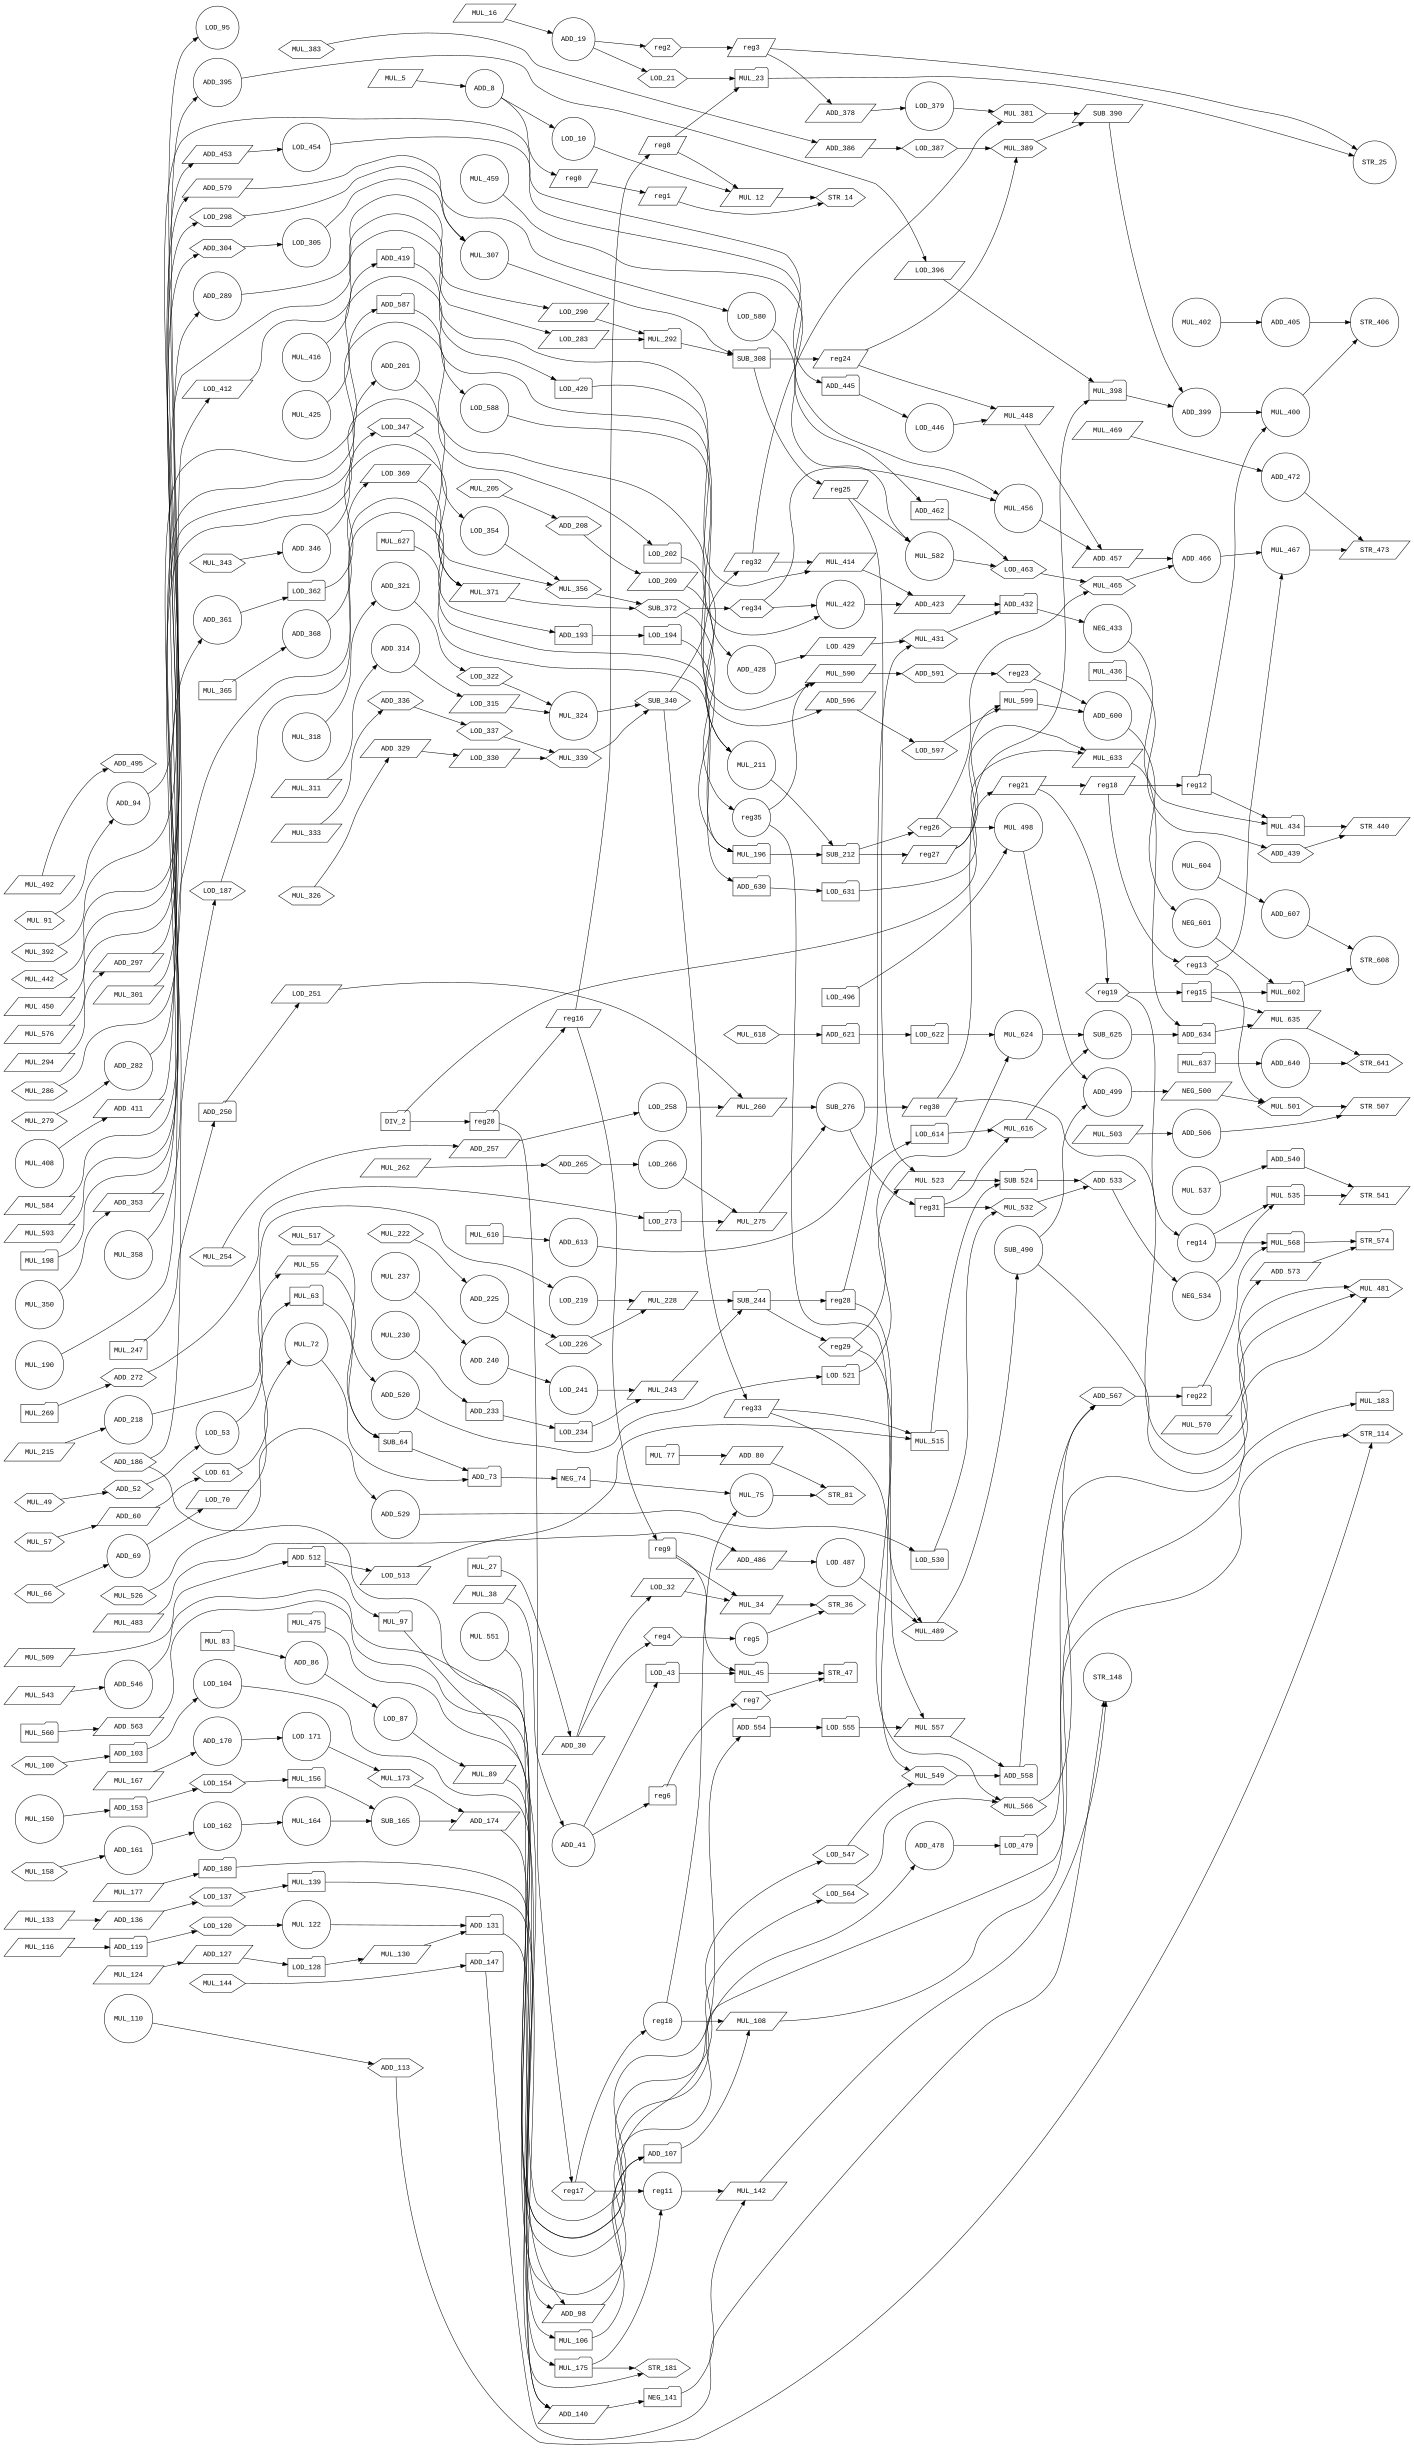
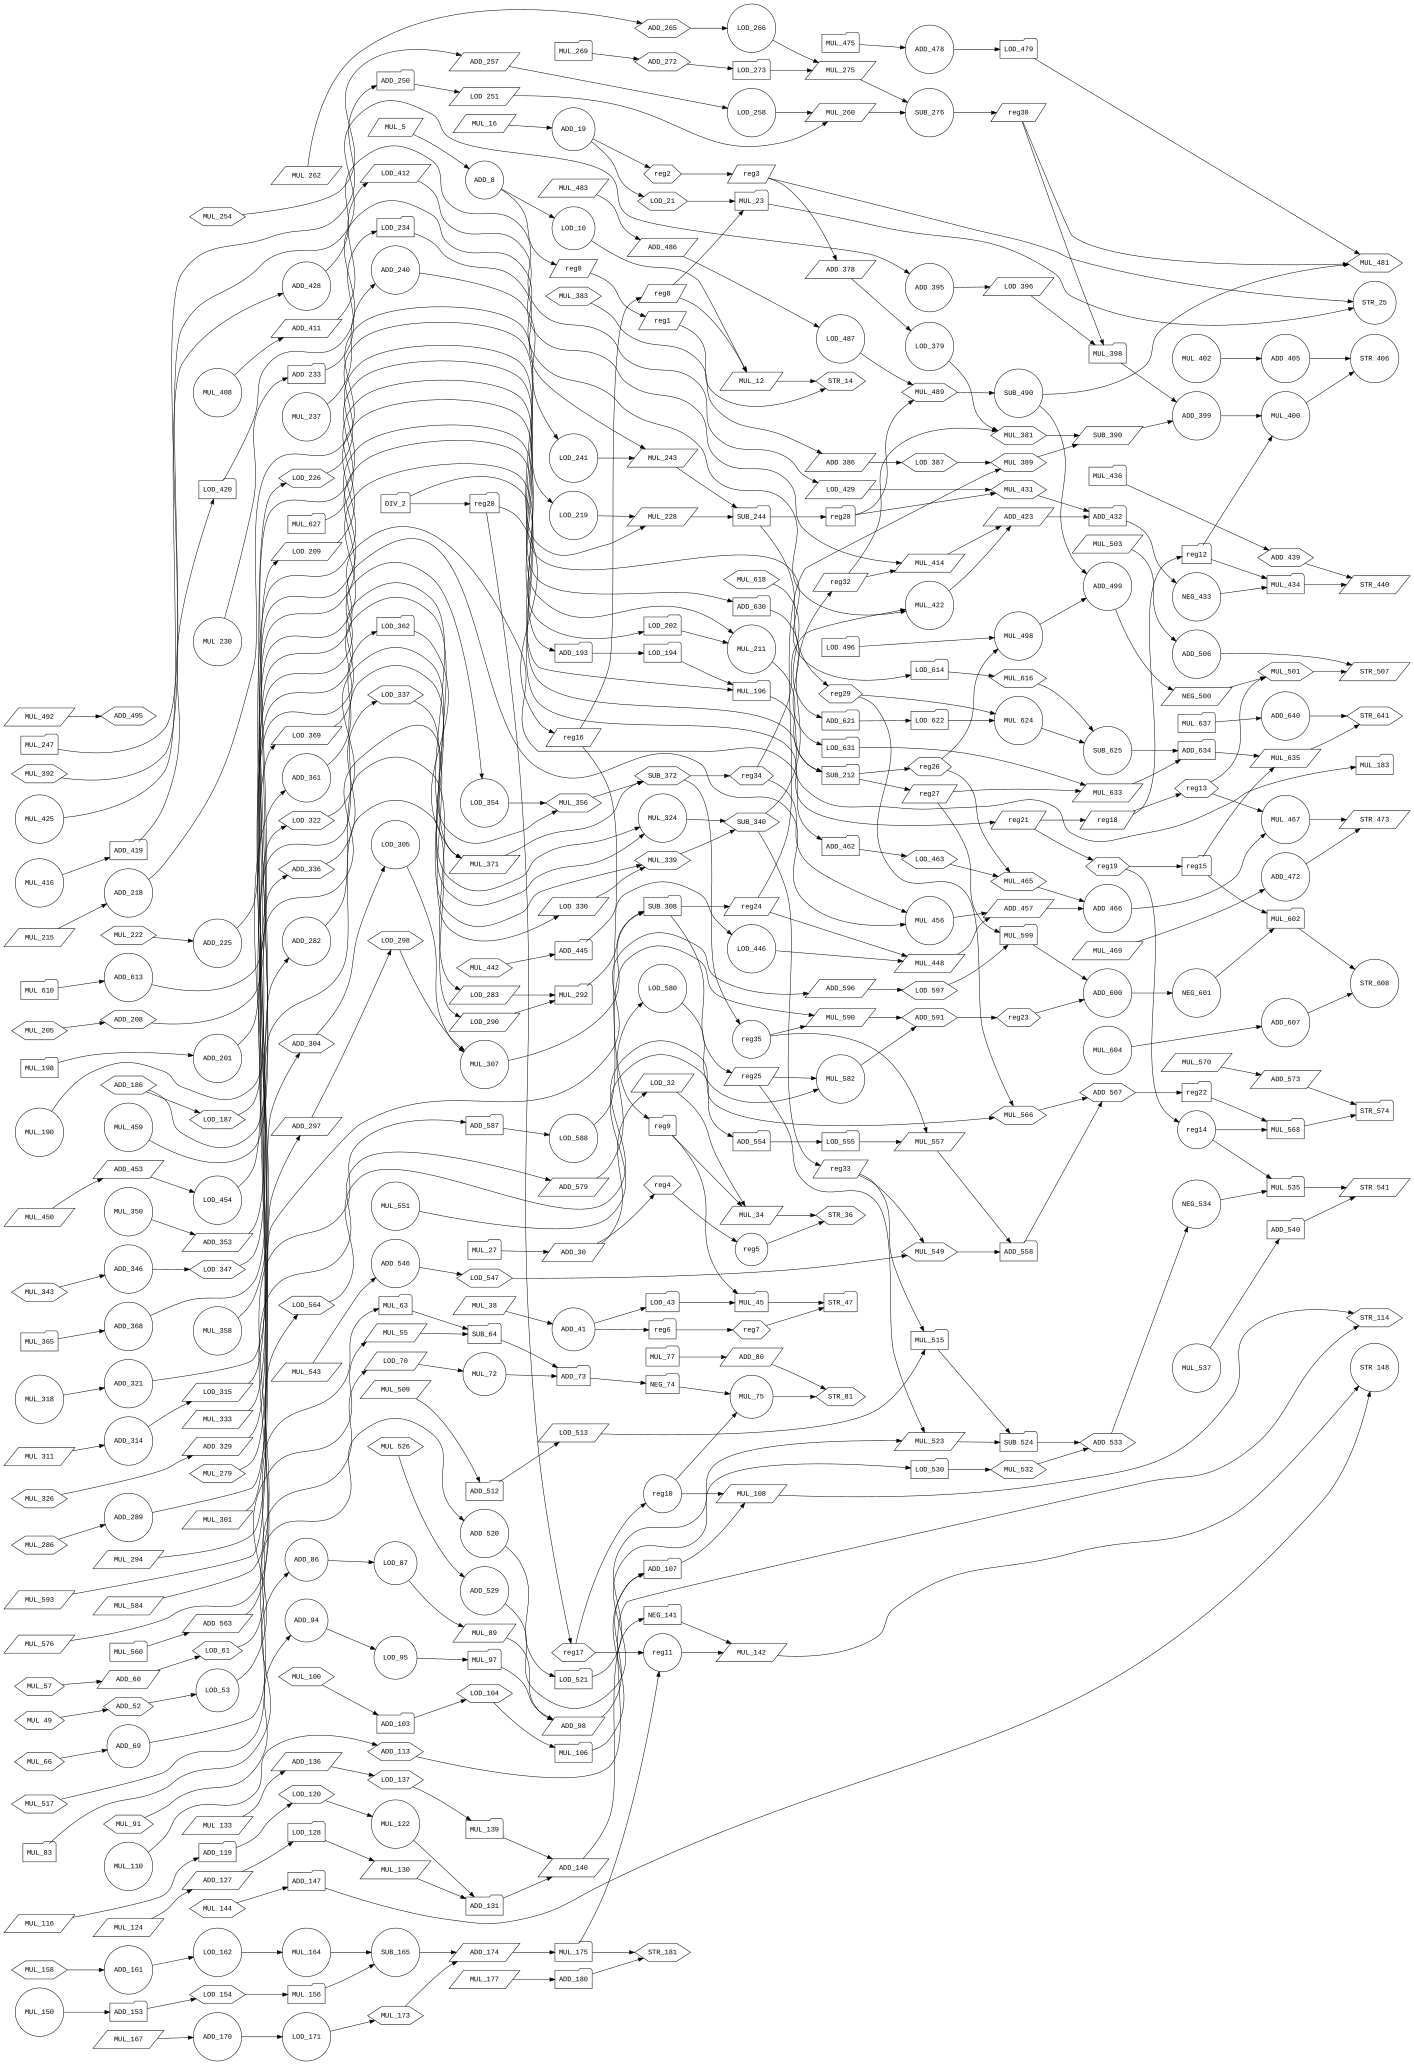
edge "MUL_582" -> "LOD_463": now "MUL_582" -> "ADD_591"
node "reg31": removed
edge "ADD_512" -> "MUL_97": now "LOD_95" -> "MUL_97"
node "LOD_104": shape circle -> hexagon
